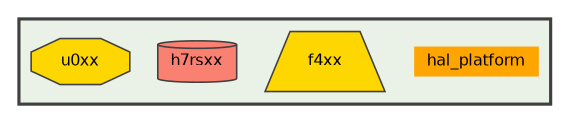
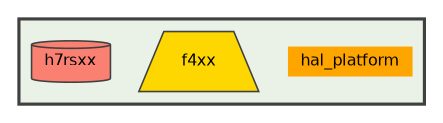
node "u0xx": removed
